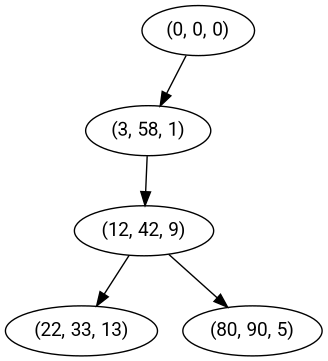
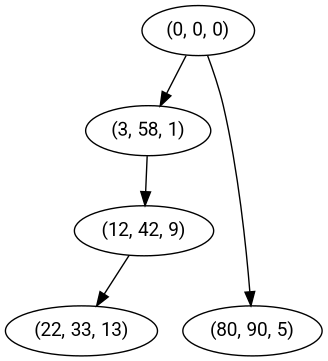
edge "(12, 42, 9)" -> "(80, 90, 5)": now "(0, 0, 0)" -> "(80, 90, 5)"
